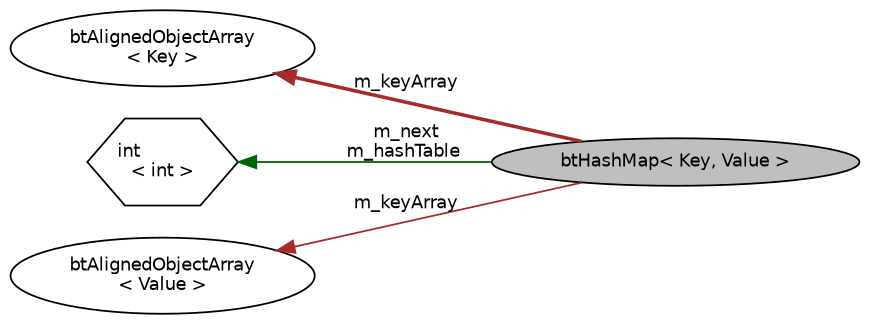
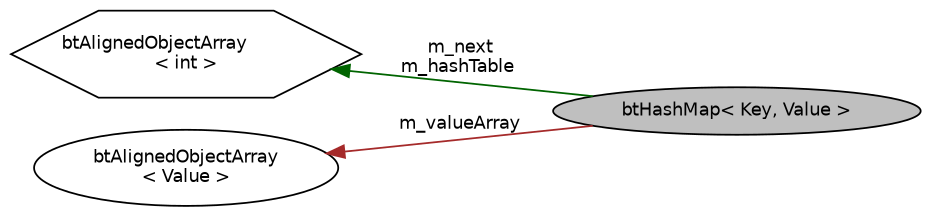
node "btAlignedObjectArray < Key >": removed
node "int < int >": label "int < int >" -> "btAlignedObjectArray < int >"
edge "btHashMap< Key, Value >" -> "btAlignedObjectArray < Value >": label " m_keyArray" -> " m_valueArray"
